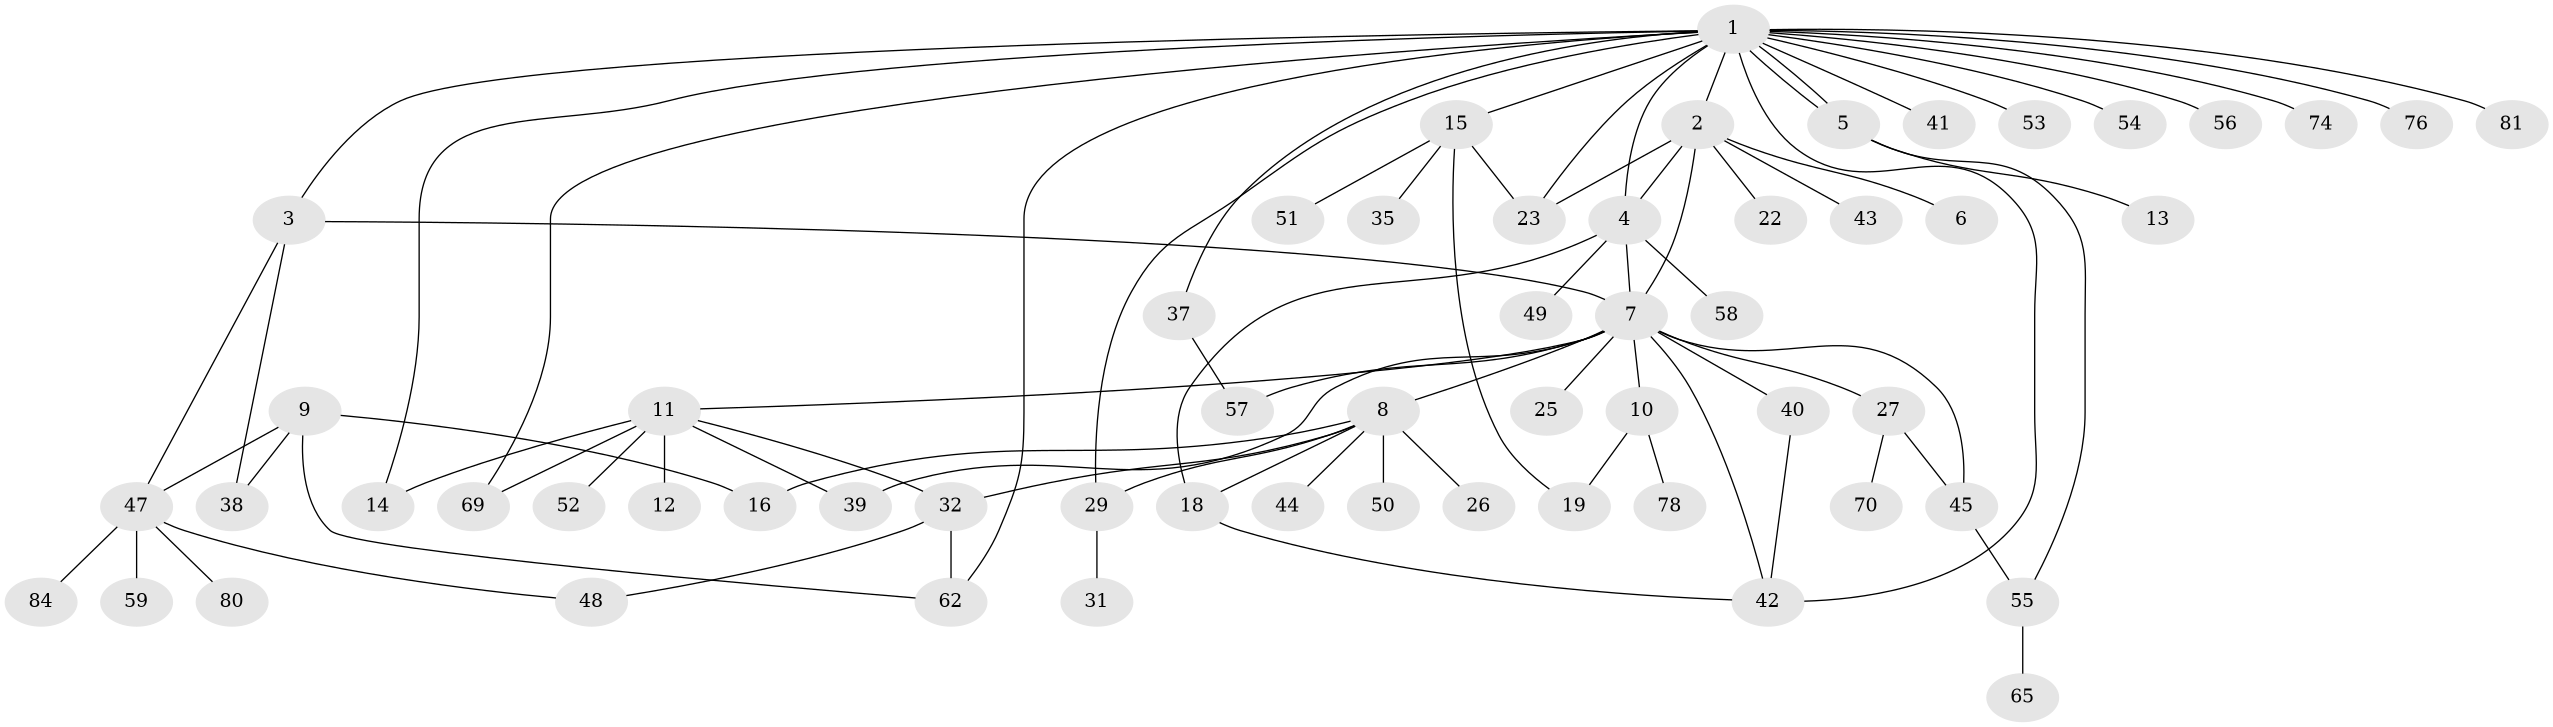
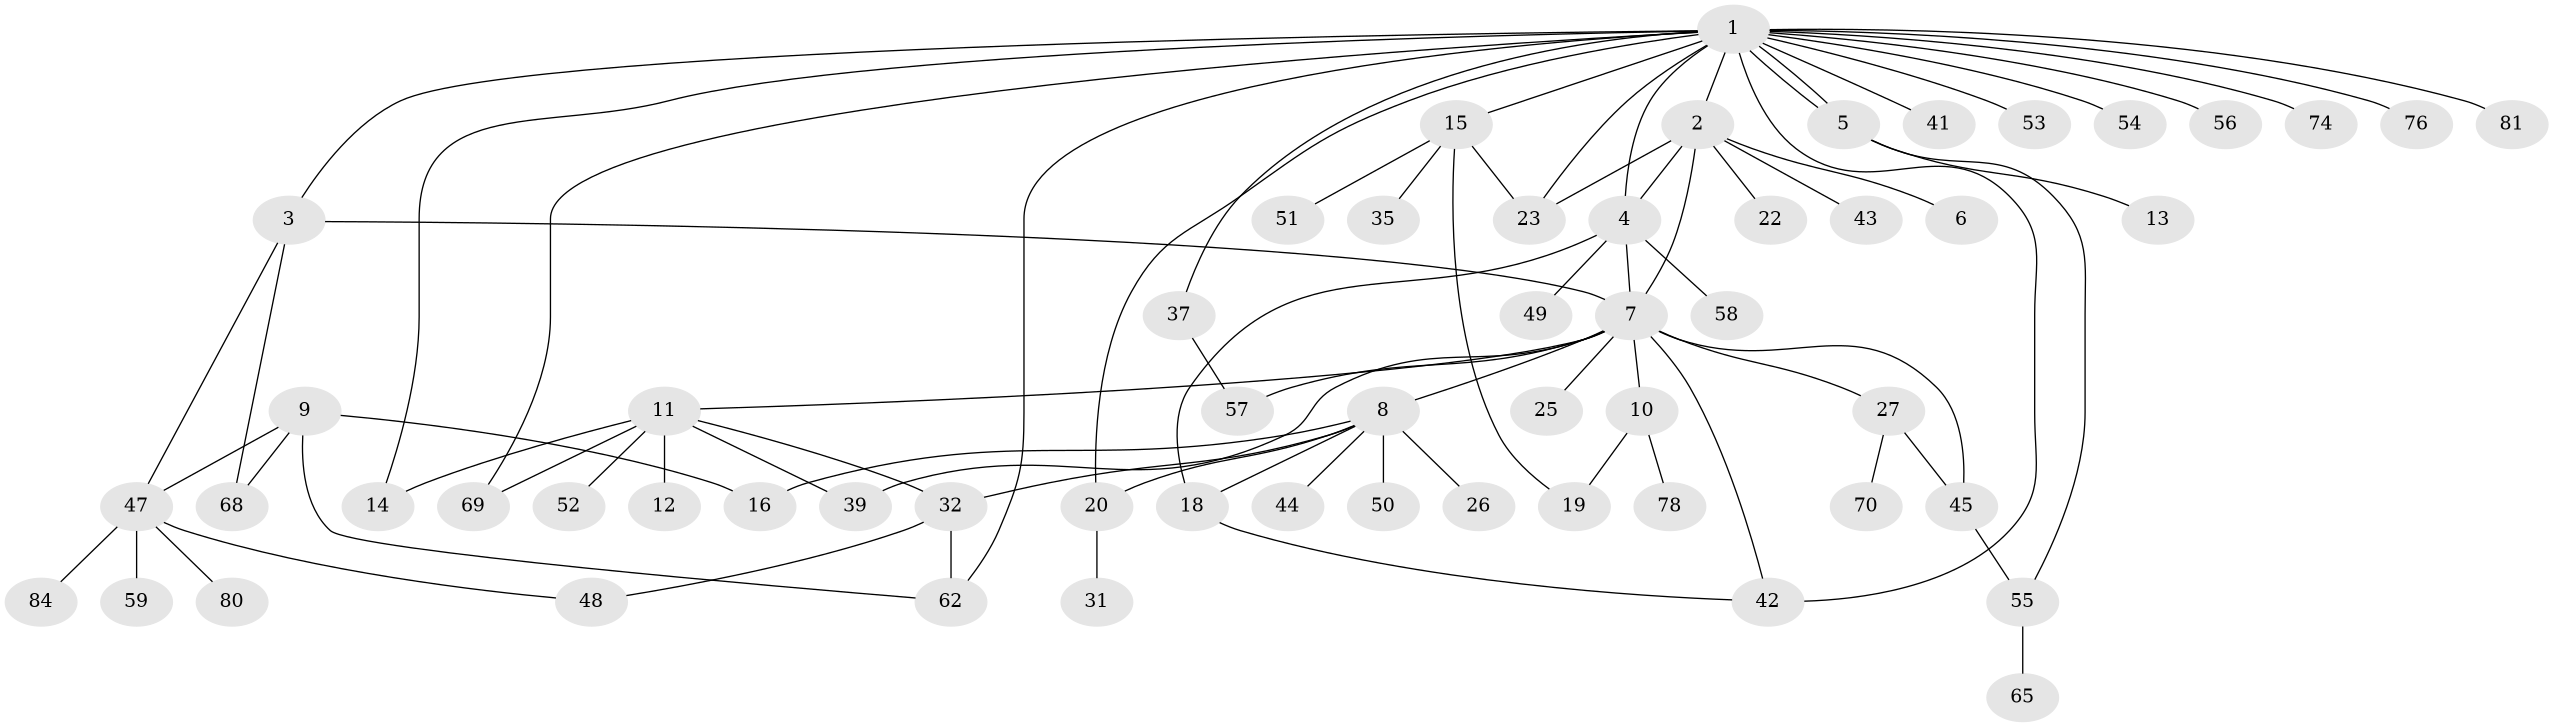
node "40": removed
node "38": label "38" -> "68"
node "29": label "29" -> "20"
